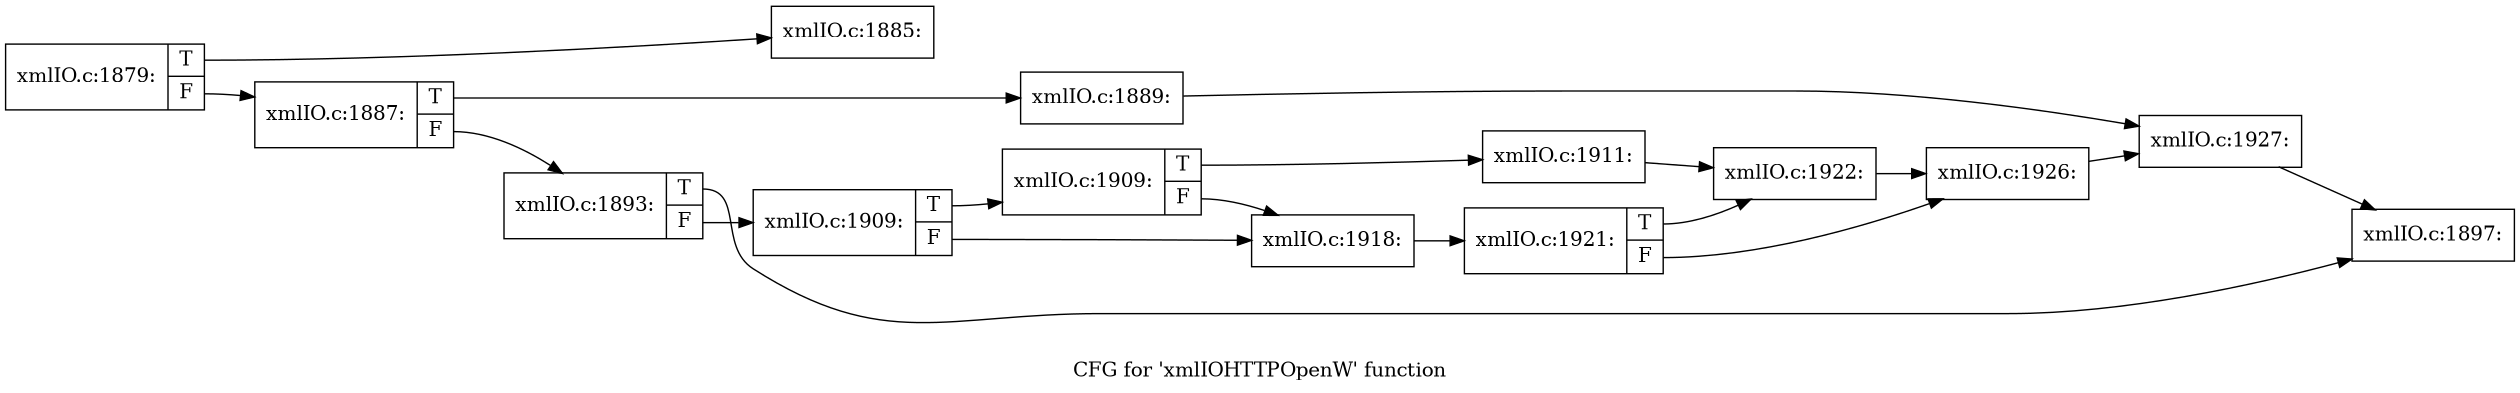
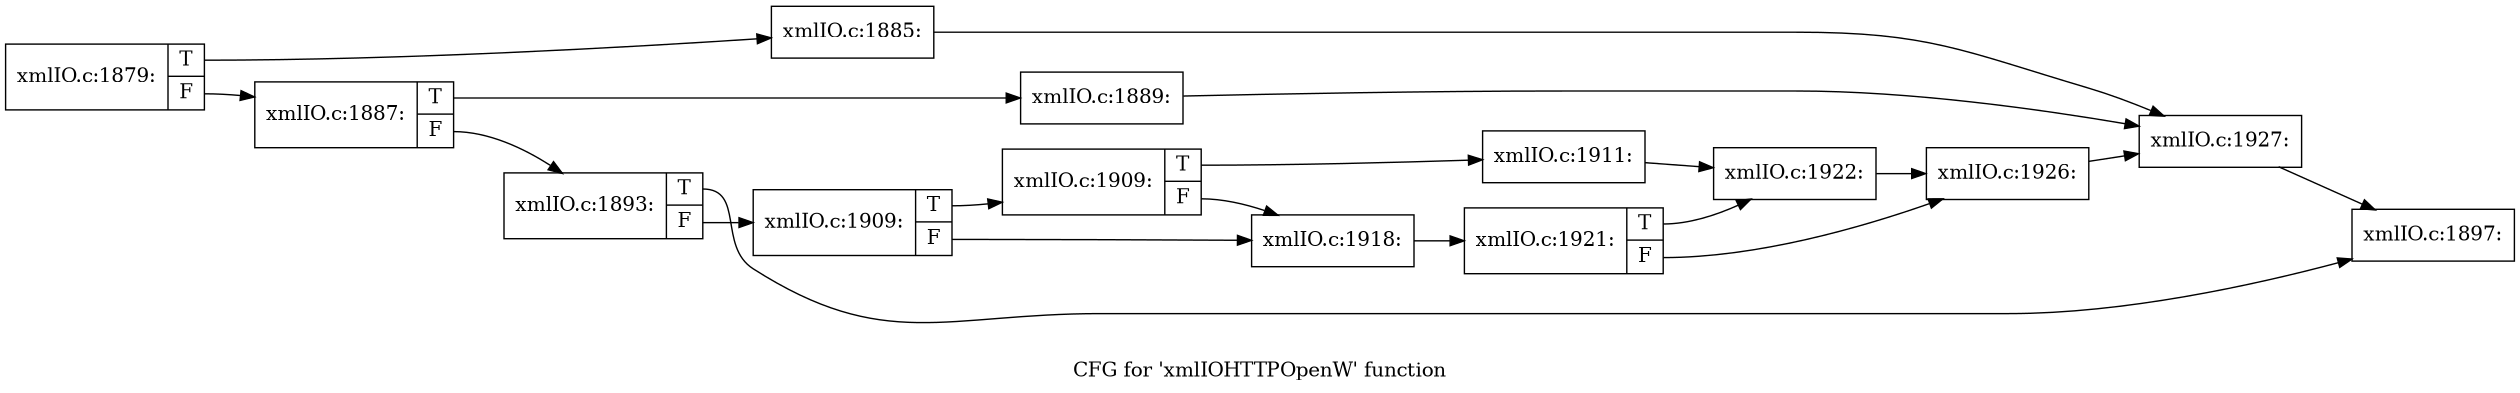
edge "xmlIO.c:1885:" -> "xmlIO.c:1927:": added
